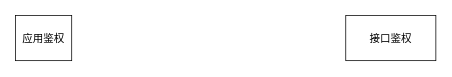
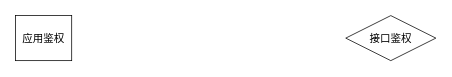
node "接口鉴权": shape rectangle -> diamond
